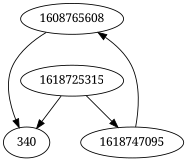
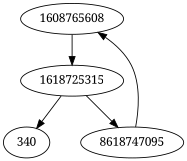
edge "1608765608" -> "340": now "1608765608" -> "1618725315"
node "1618747095": label "1618747095" -> "8618747095"
